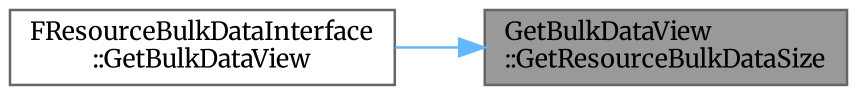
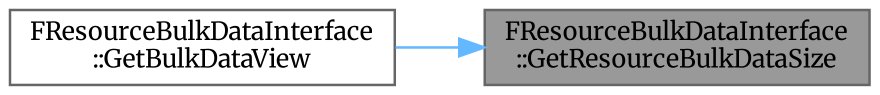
node "GetBulkDataView ::GetResourceBulkDataSize": label "GetBulkDataView ::GetResourceBulkDataSize" -> "FResourceBulkDataInterface ::GetResourceBulkDataSize"
